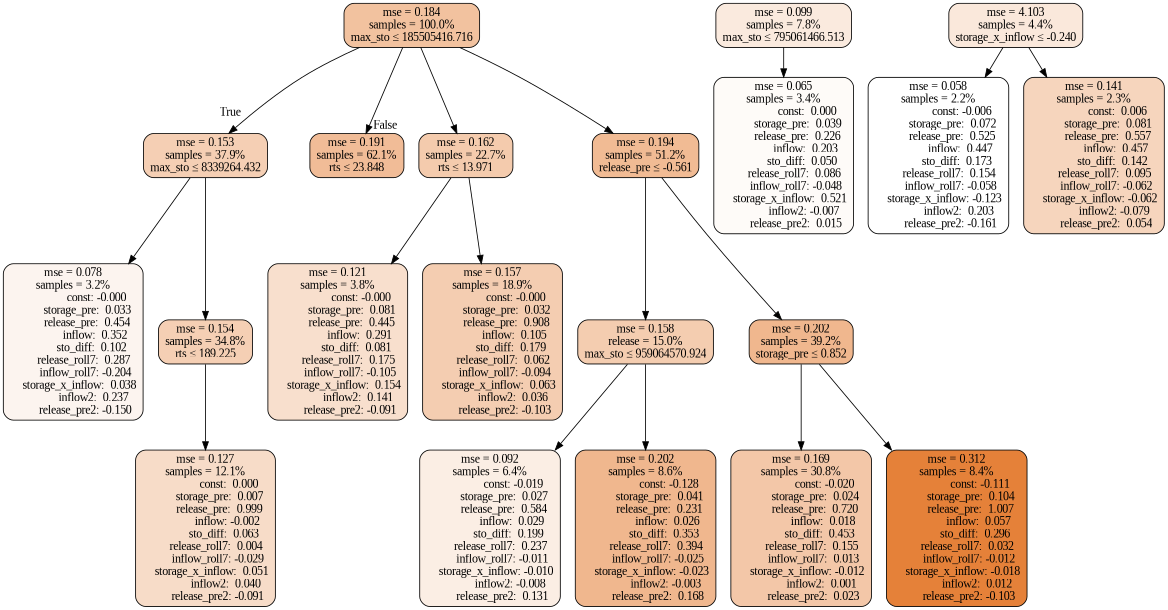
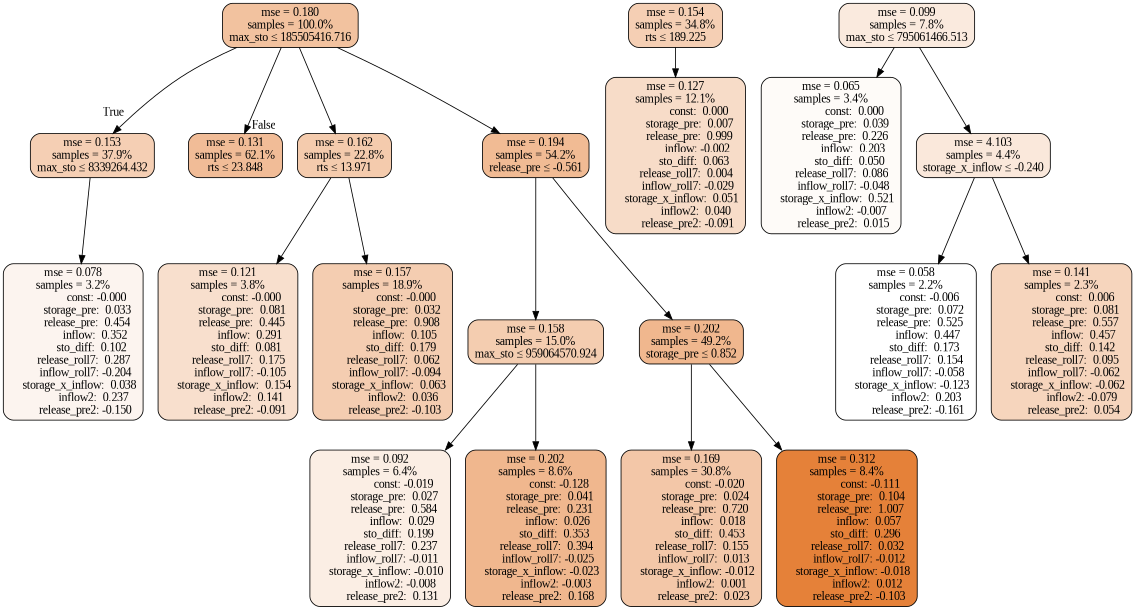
node "mse = 0.184 samples = 100.0% max_sto ≤ 185505416.716": label "mse = 0.184 samples = 100.0% max_sto ≤ 185505416.716" -> "mse = 0.180 samples = 100.0% max_sto ≤ 185505416.716"
edge "mse = 0.099 samples = 7.8% max_sto ≤ 795061466.513" -> "mse = 4.103 samples = 4.4% storage_x_inflow ≤ -0.240": added
node "mse = 0.191 samples = 62.1% rts ≤ 23.848": label "mse = 0.191 samples = 62.1% rts ≤ 23.848" -> "mse = 0.131 samples = 62.1% rts ≤ 23.848"
node "mse = 0.162 samples = 22.7% rts ≤ 13.971": label "mse = 0.162 samples = 22.7% rts ≤ 13.971" -> "mse = 0.162 samples = 22.8% rts ≤ 13.971"
node "mse = 0.194 samples = 51.2% release_pre ≤ -0.561": label "mse = 0.194 samples = 51.2% release_pre ≤ -0.561" -> "mse = 0.194 samples = 54.2% release_pre ≤ -0.561"
edge "mse = 0.153 samples = 37.9% max_sto ≤ 8339264.432" -> "mse = 0.154 samples = 34.8% rts ≤ 189.225": removed
node "mse = 0.158 release = 15.0% max_sto ≤ 959064570.924": label "mse = 0.158 release = 15.0% max_sto ≤ 959064570.924" -> "mse = 0.158 samples = 15.0% max_sto ≤ 959064570.924"
node "mse = 0.202 samples = 39.2% storage_pre ≤ 0.852": label "mse = 0.202 samples = 39.2% storage_pre ≤ 0.852" -> "mse = 0.202 samples = 49.2% storage_pre ≤ 0.852"
